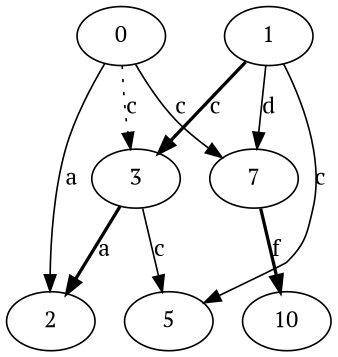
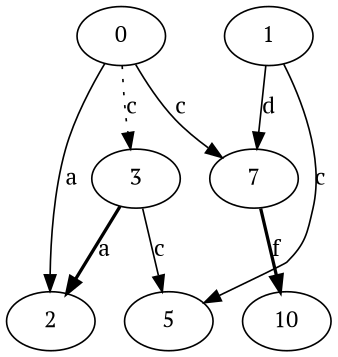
edge "1" -> "3": removed, label "c"
